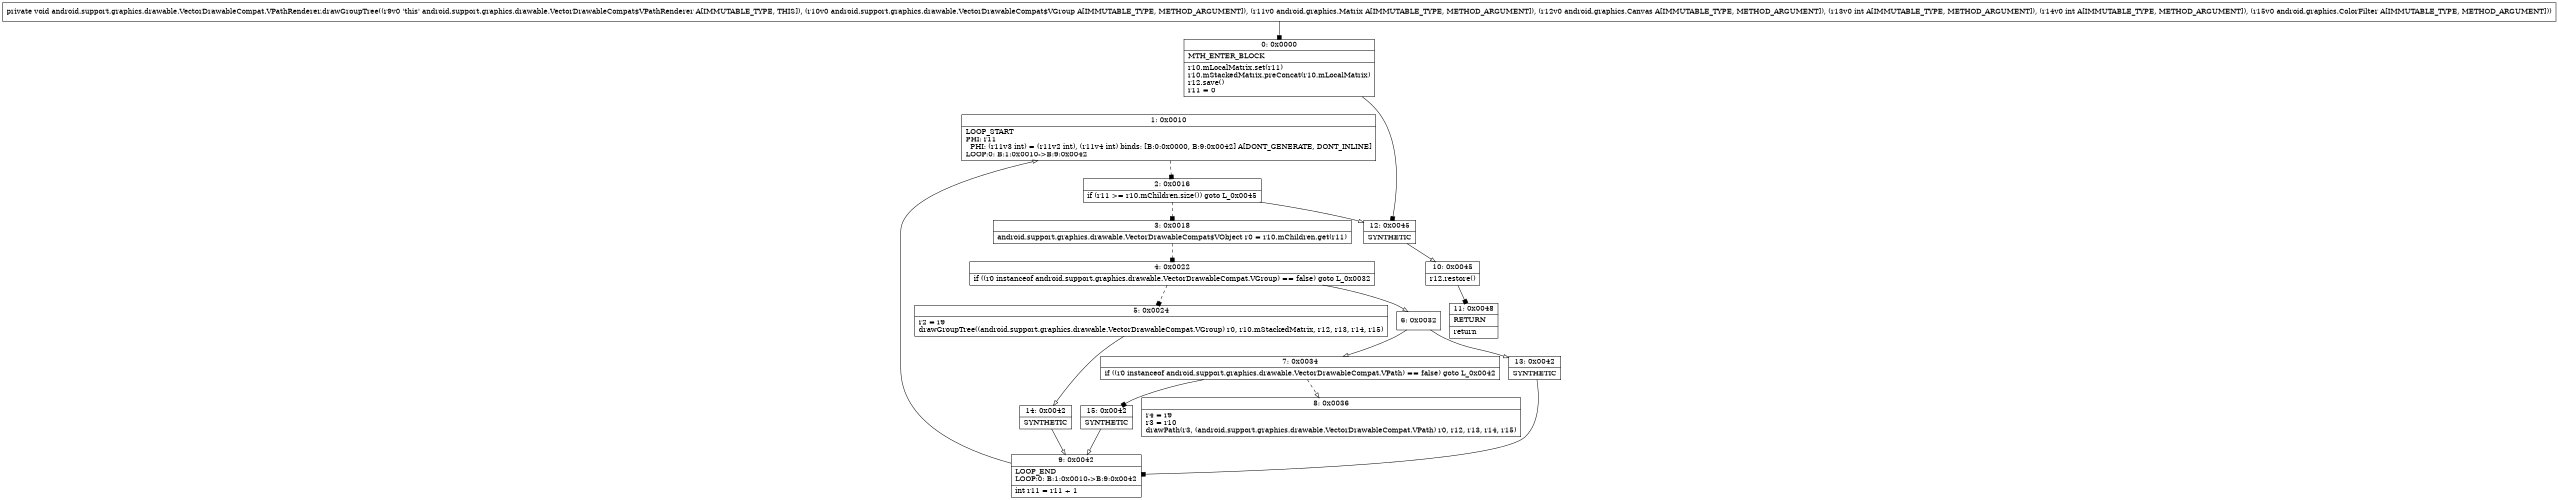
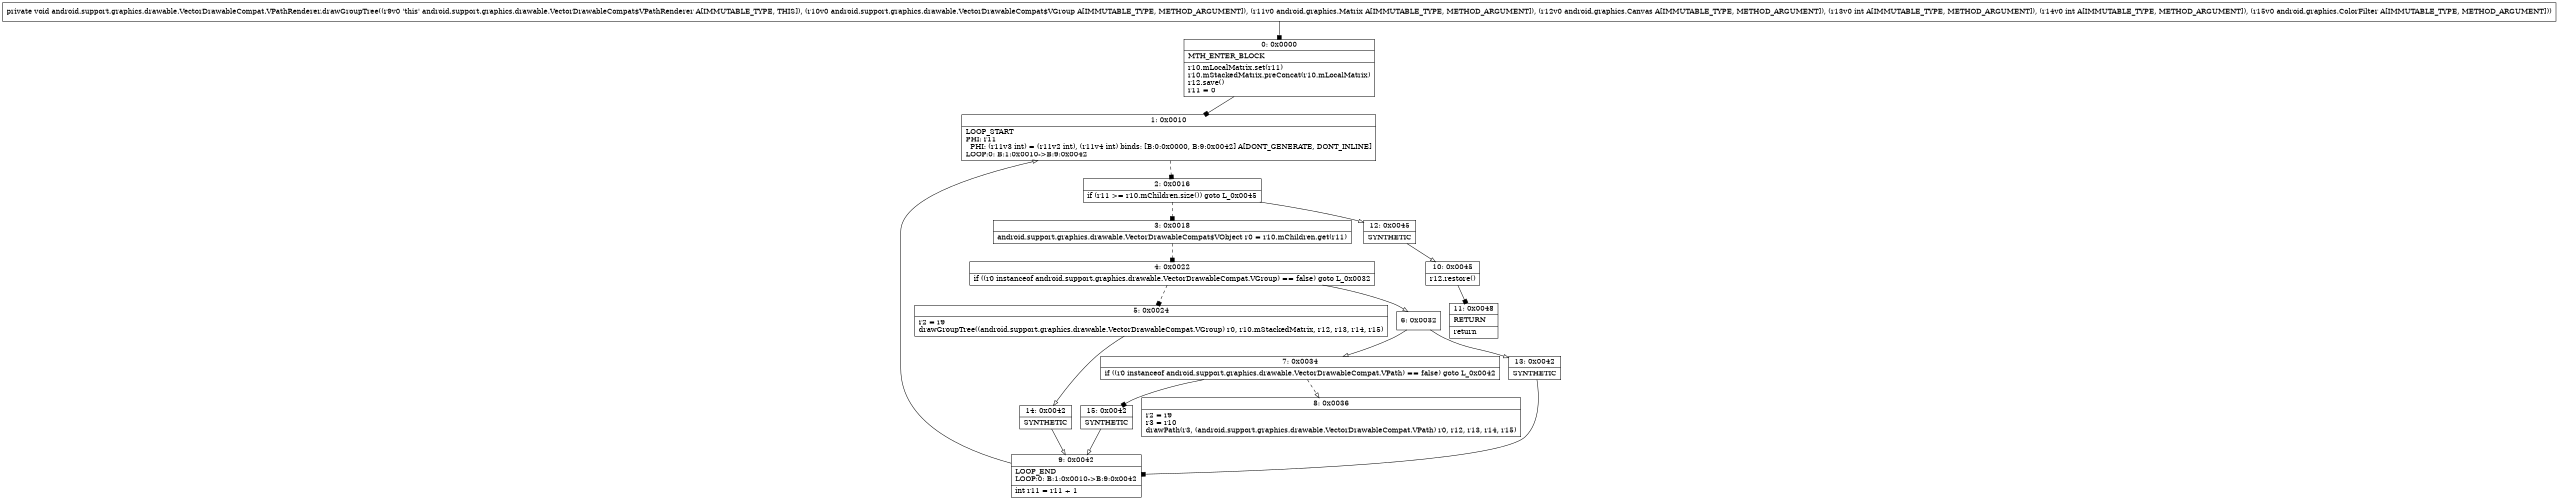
edge "0: 0x0000" -> "12: 0x0045": now "0: 0x0000" -> "1: 0x0010"
node "8: 0x0036": text "r4 = r9" -> "r2 = r9"
